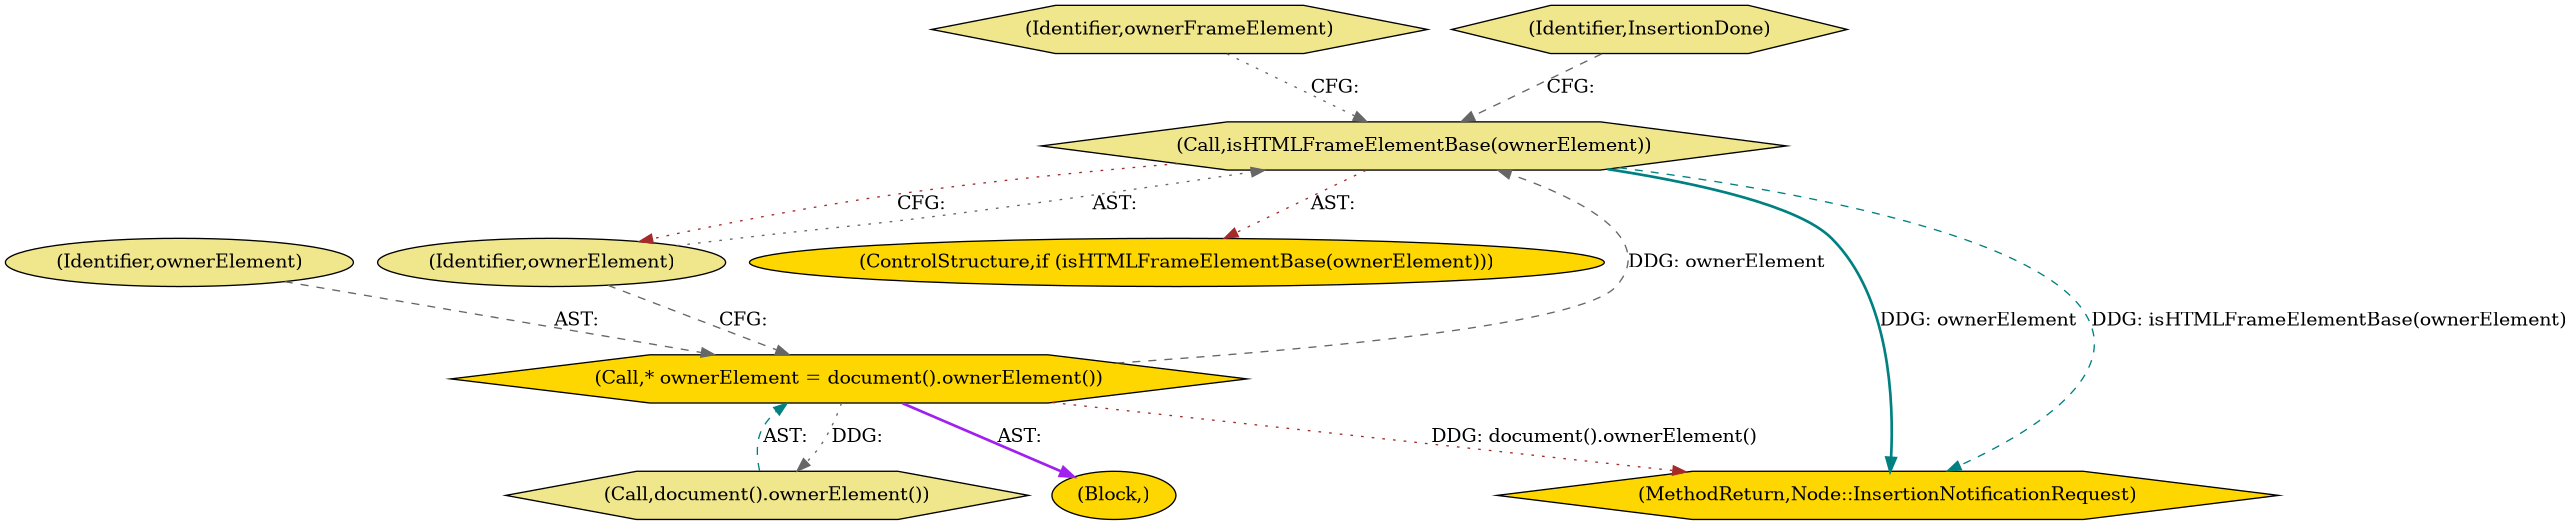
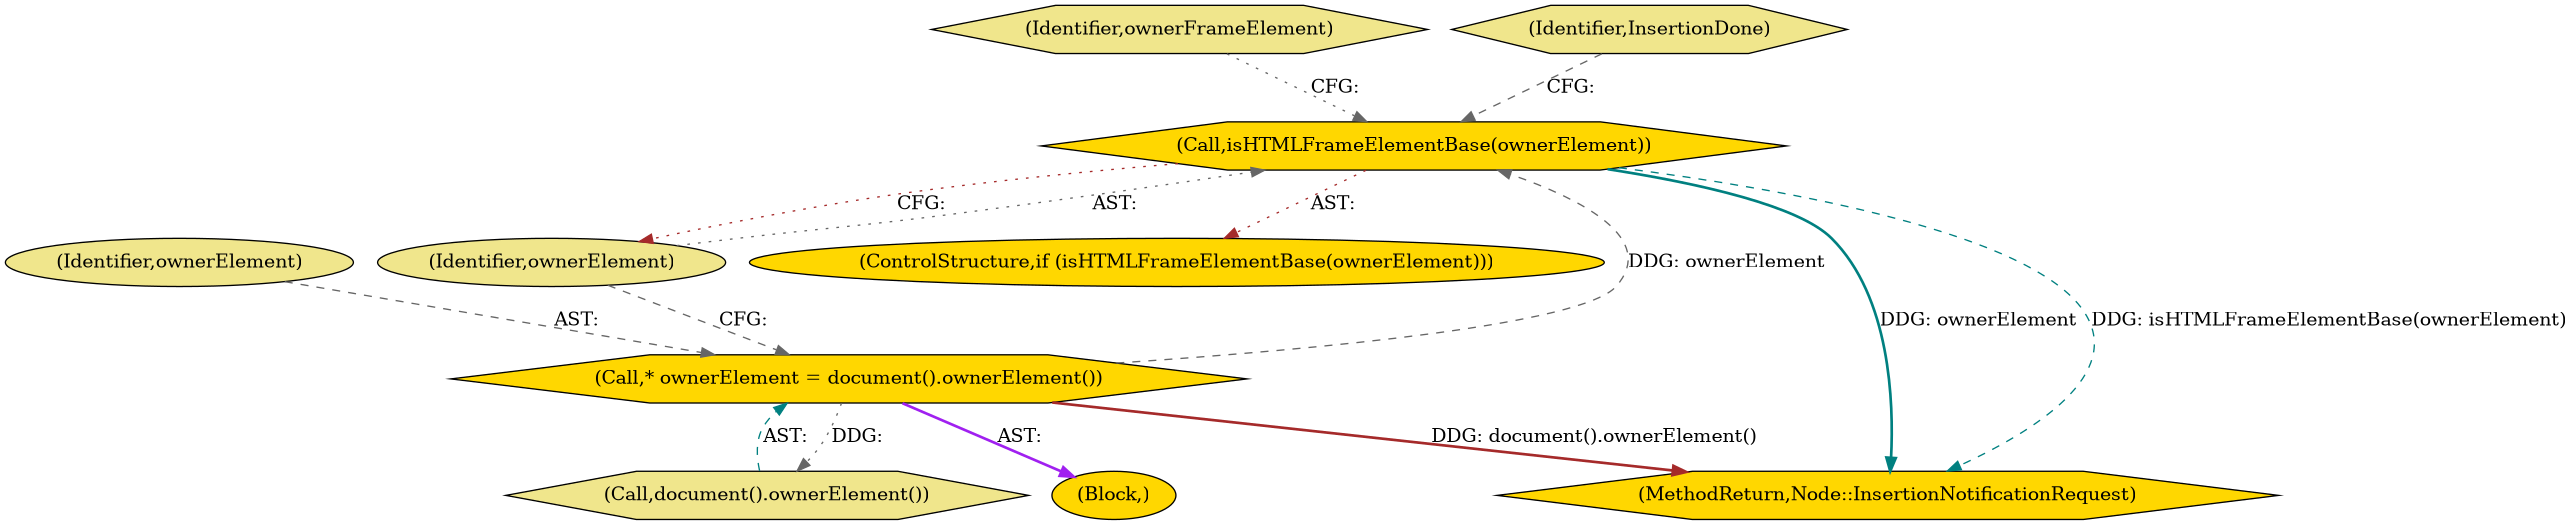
node "(Call,isHTMLFrameElementBase(ownerElement))": fillcolor khaki -> gold
edge "(Call,* ownerElement = document().ownerElement())" -> "(MethodReturn,Node::InsertionNotificationRequest)": style dotted -> bold
